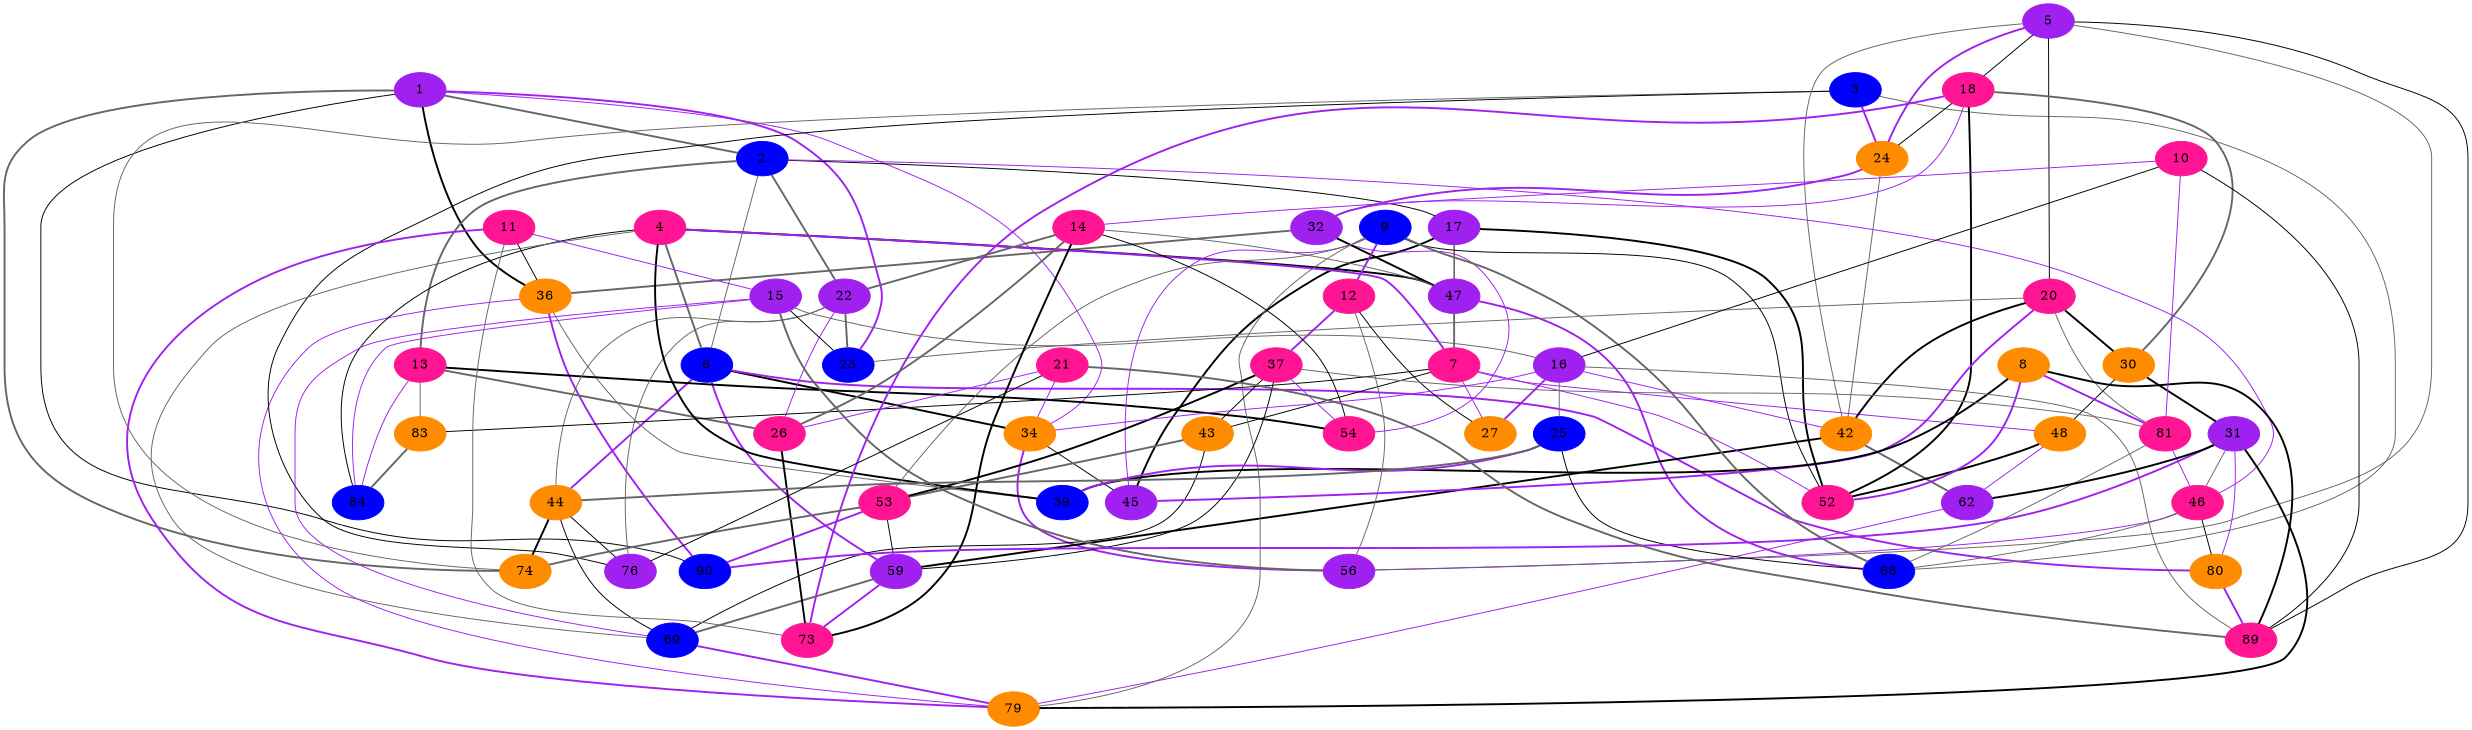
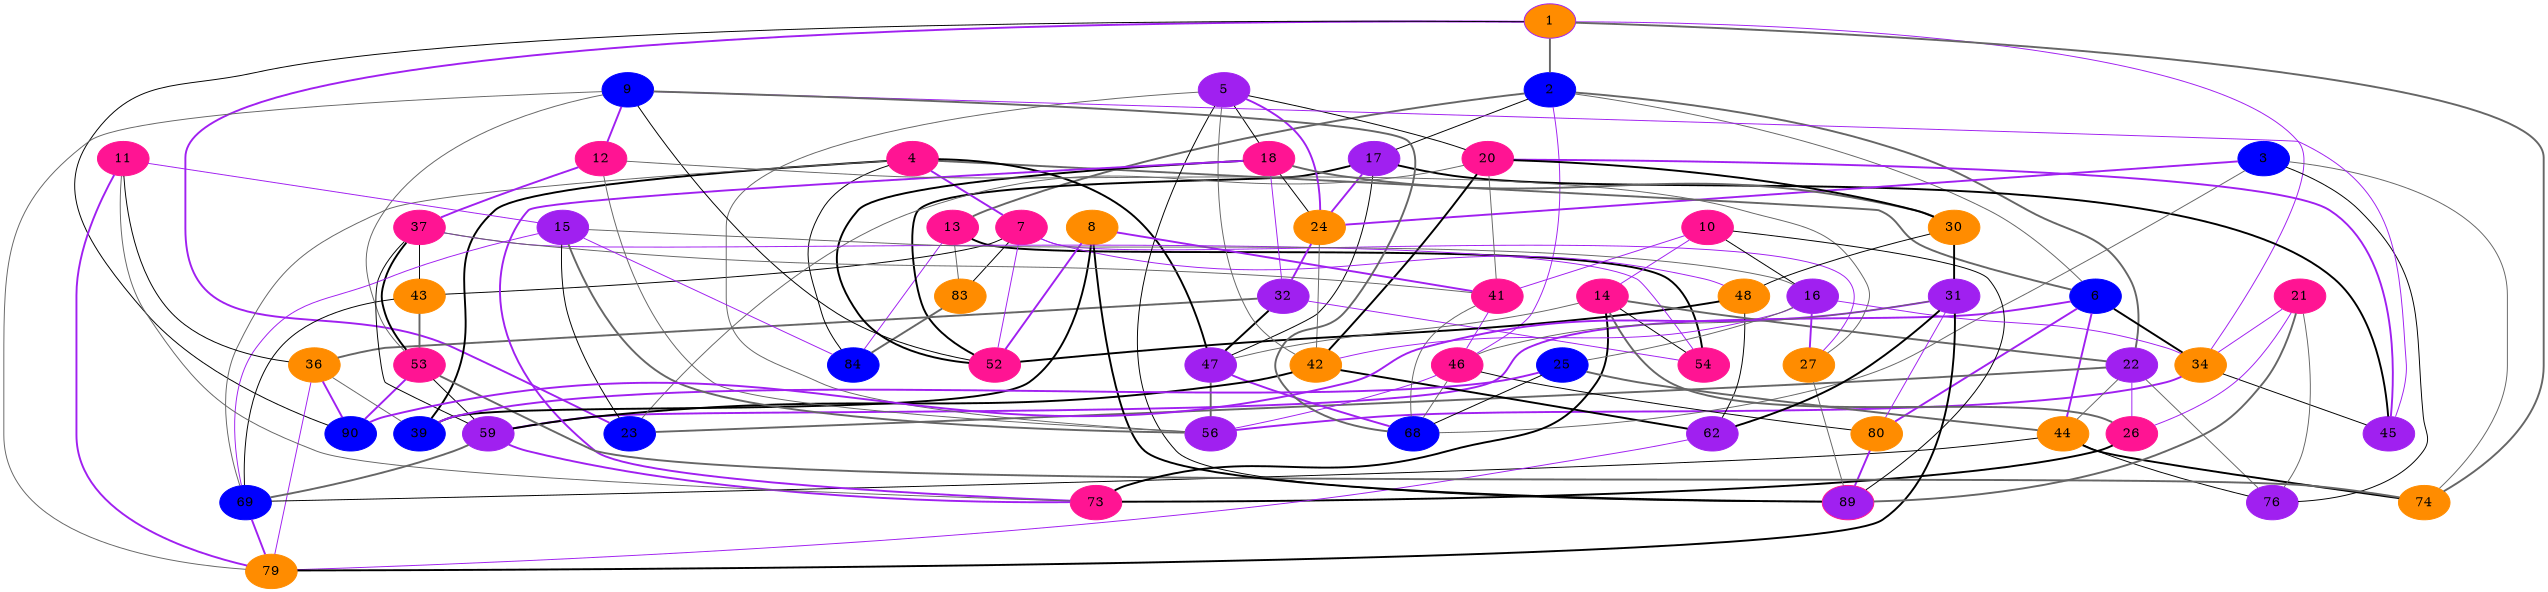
node "1": fillcolor purple -> darkorange
edge "17" -- "24": added
edge "1" -- "36": removed
edge "47" -- "7": now "47" -- "56"
edge "12" -- "27": color black -> gray40
edge "16" -- "89": now "27" -- "89"
edge "13" -- "26": removed
node "81": label "81" -> "41"
edge "21" -- "76": color black -> gray40
edge "48" -- "62": color purple -> black
edge "42" -- "62": color gray40 -> black
node "89": fillcolor deeppink -> purple
